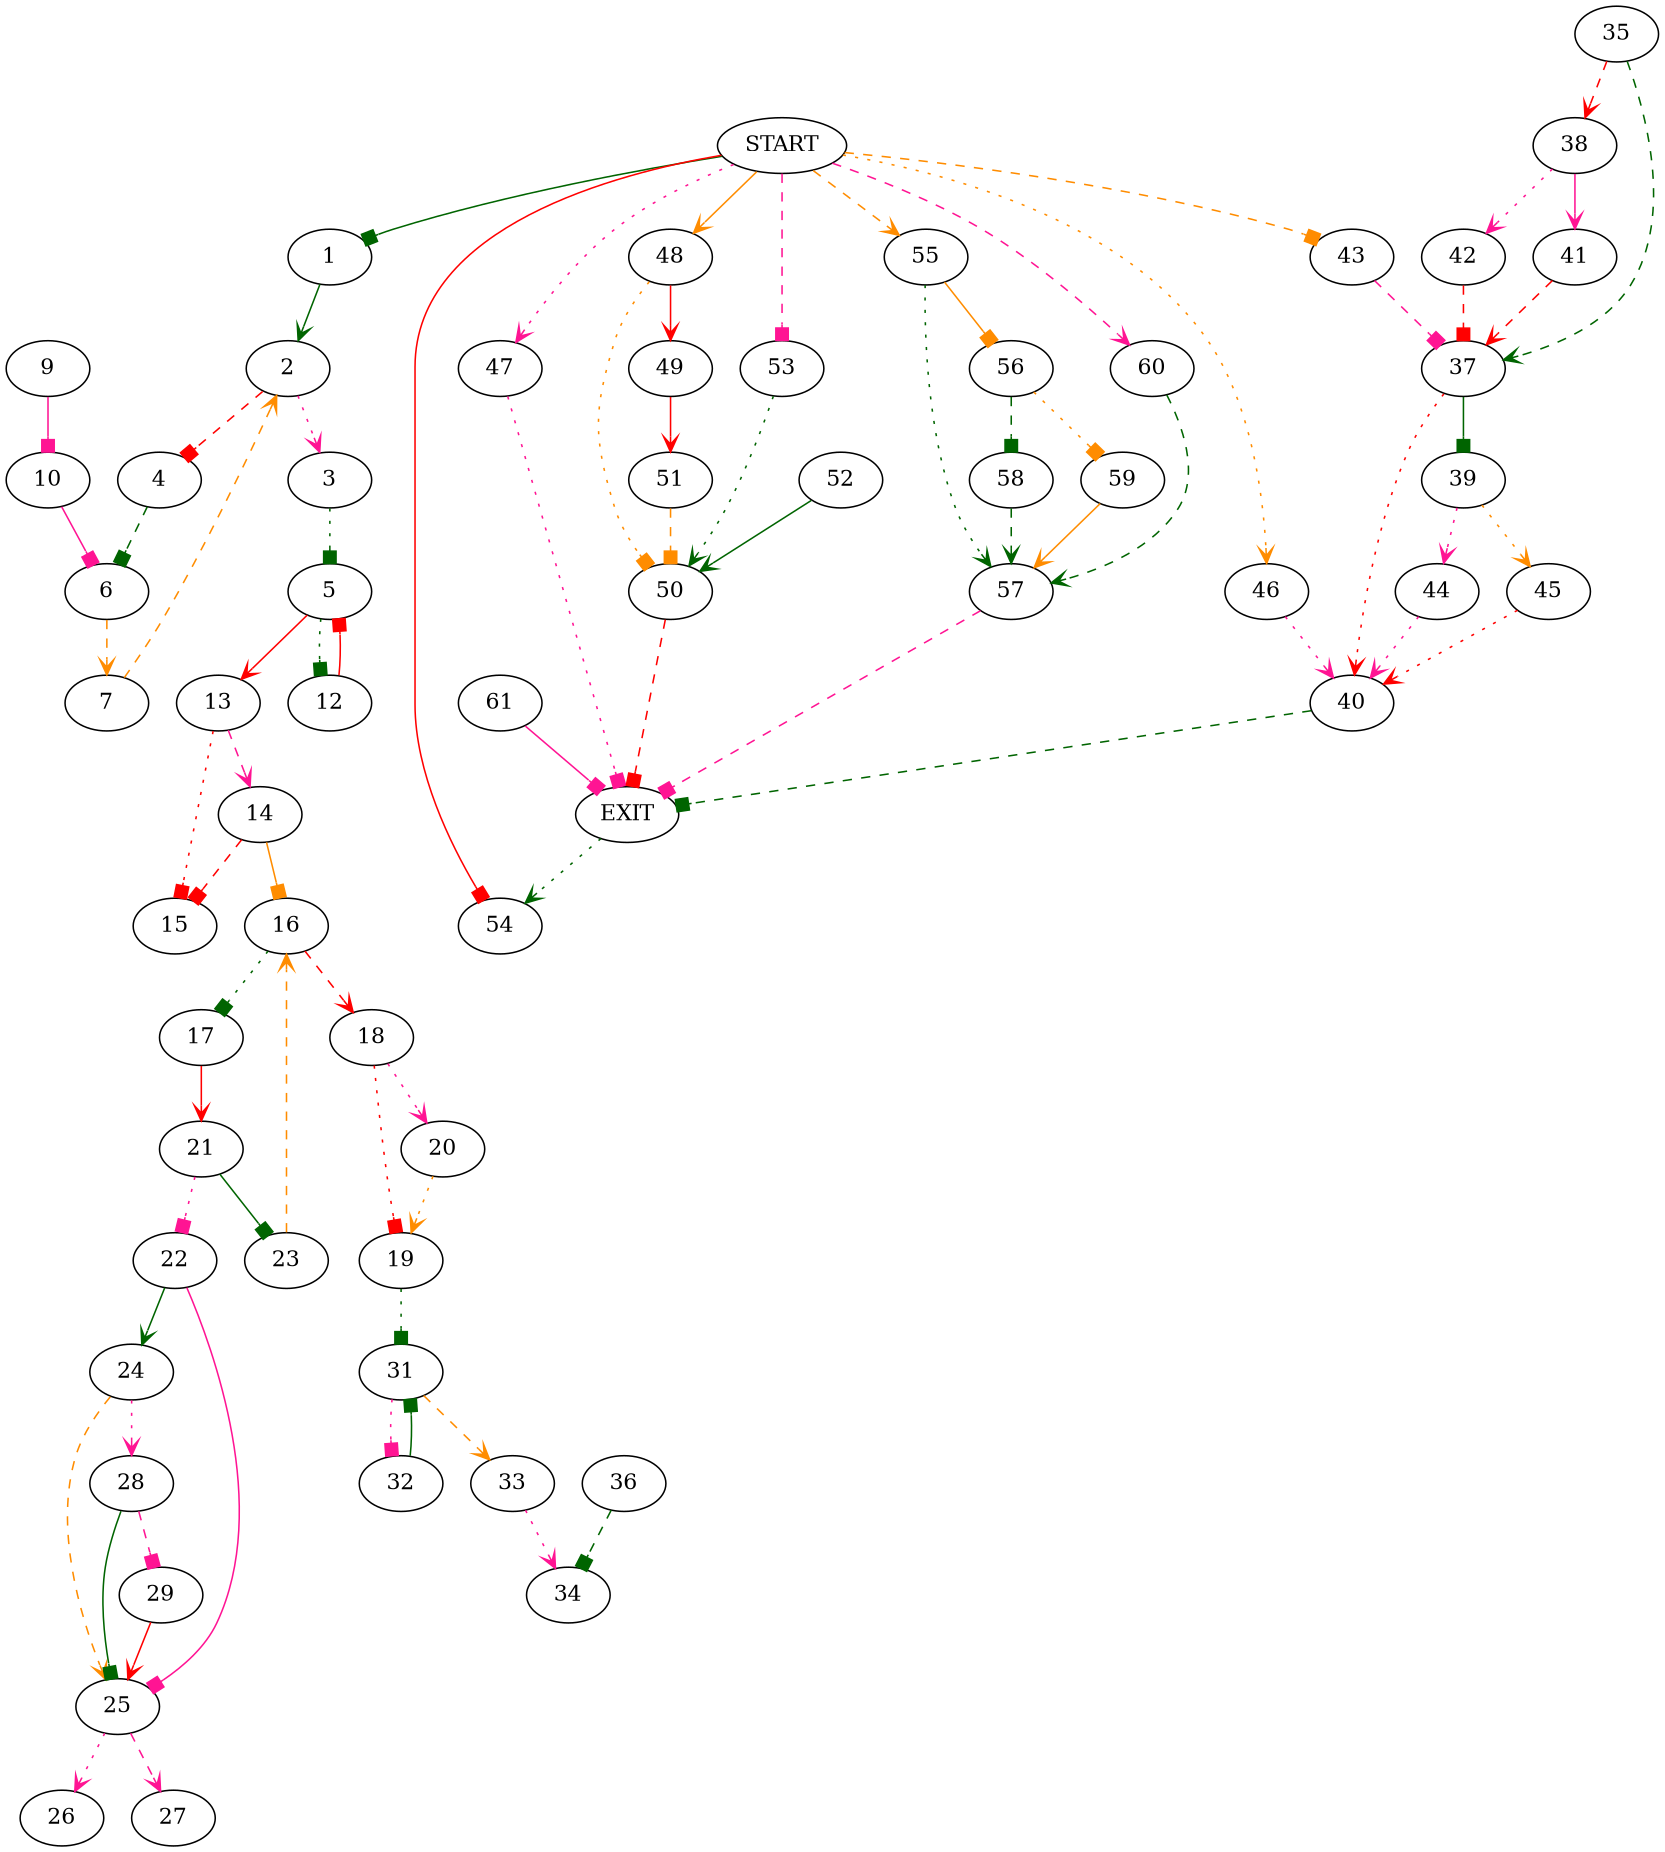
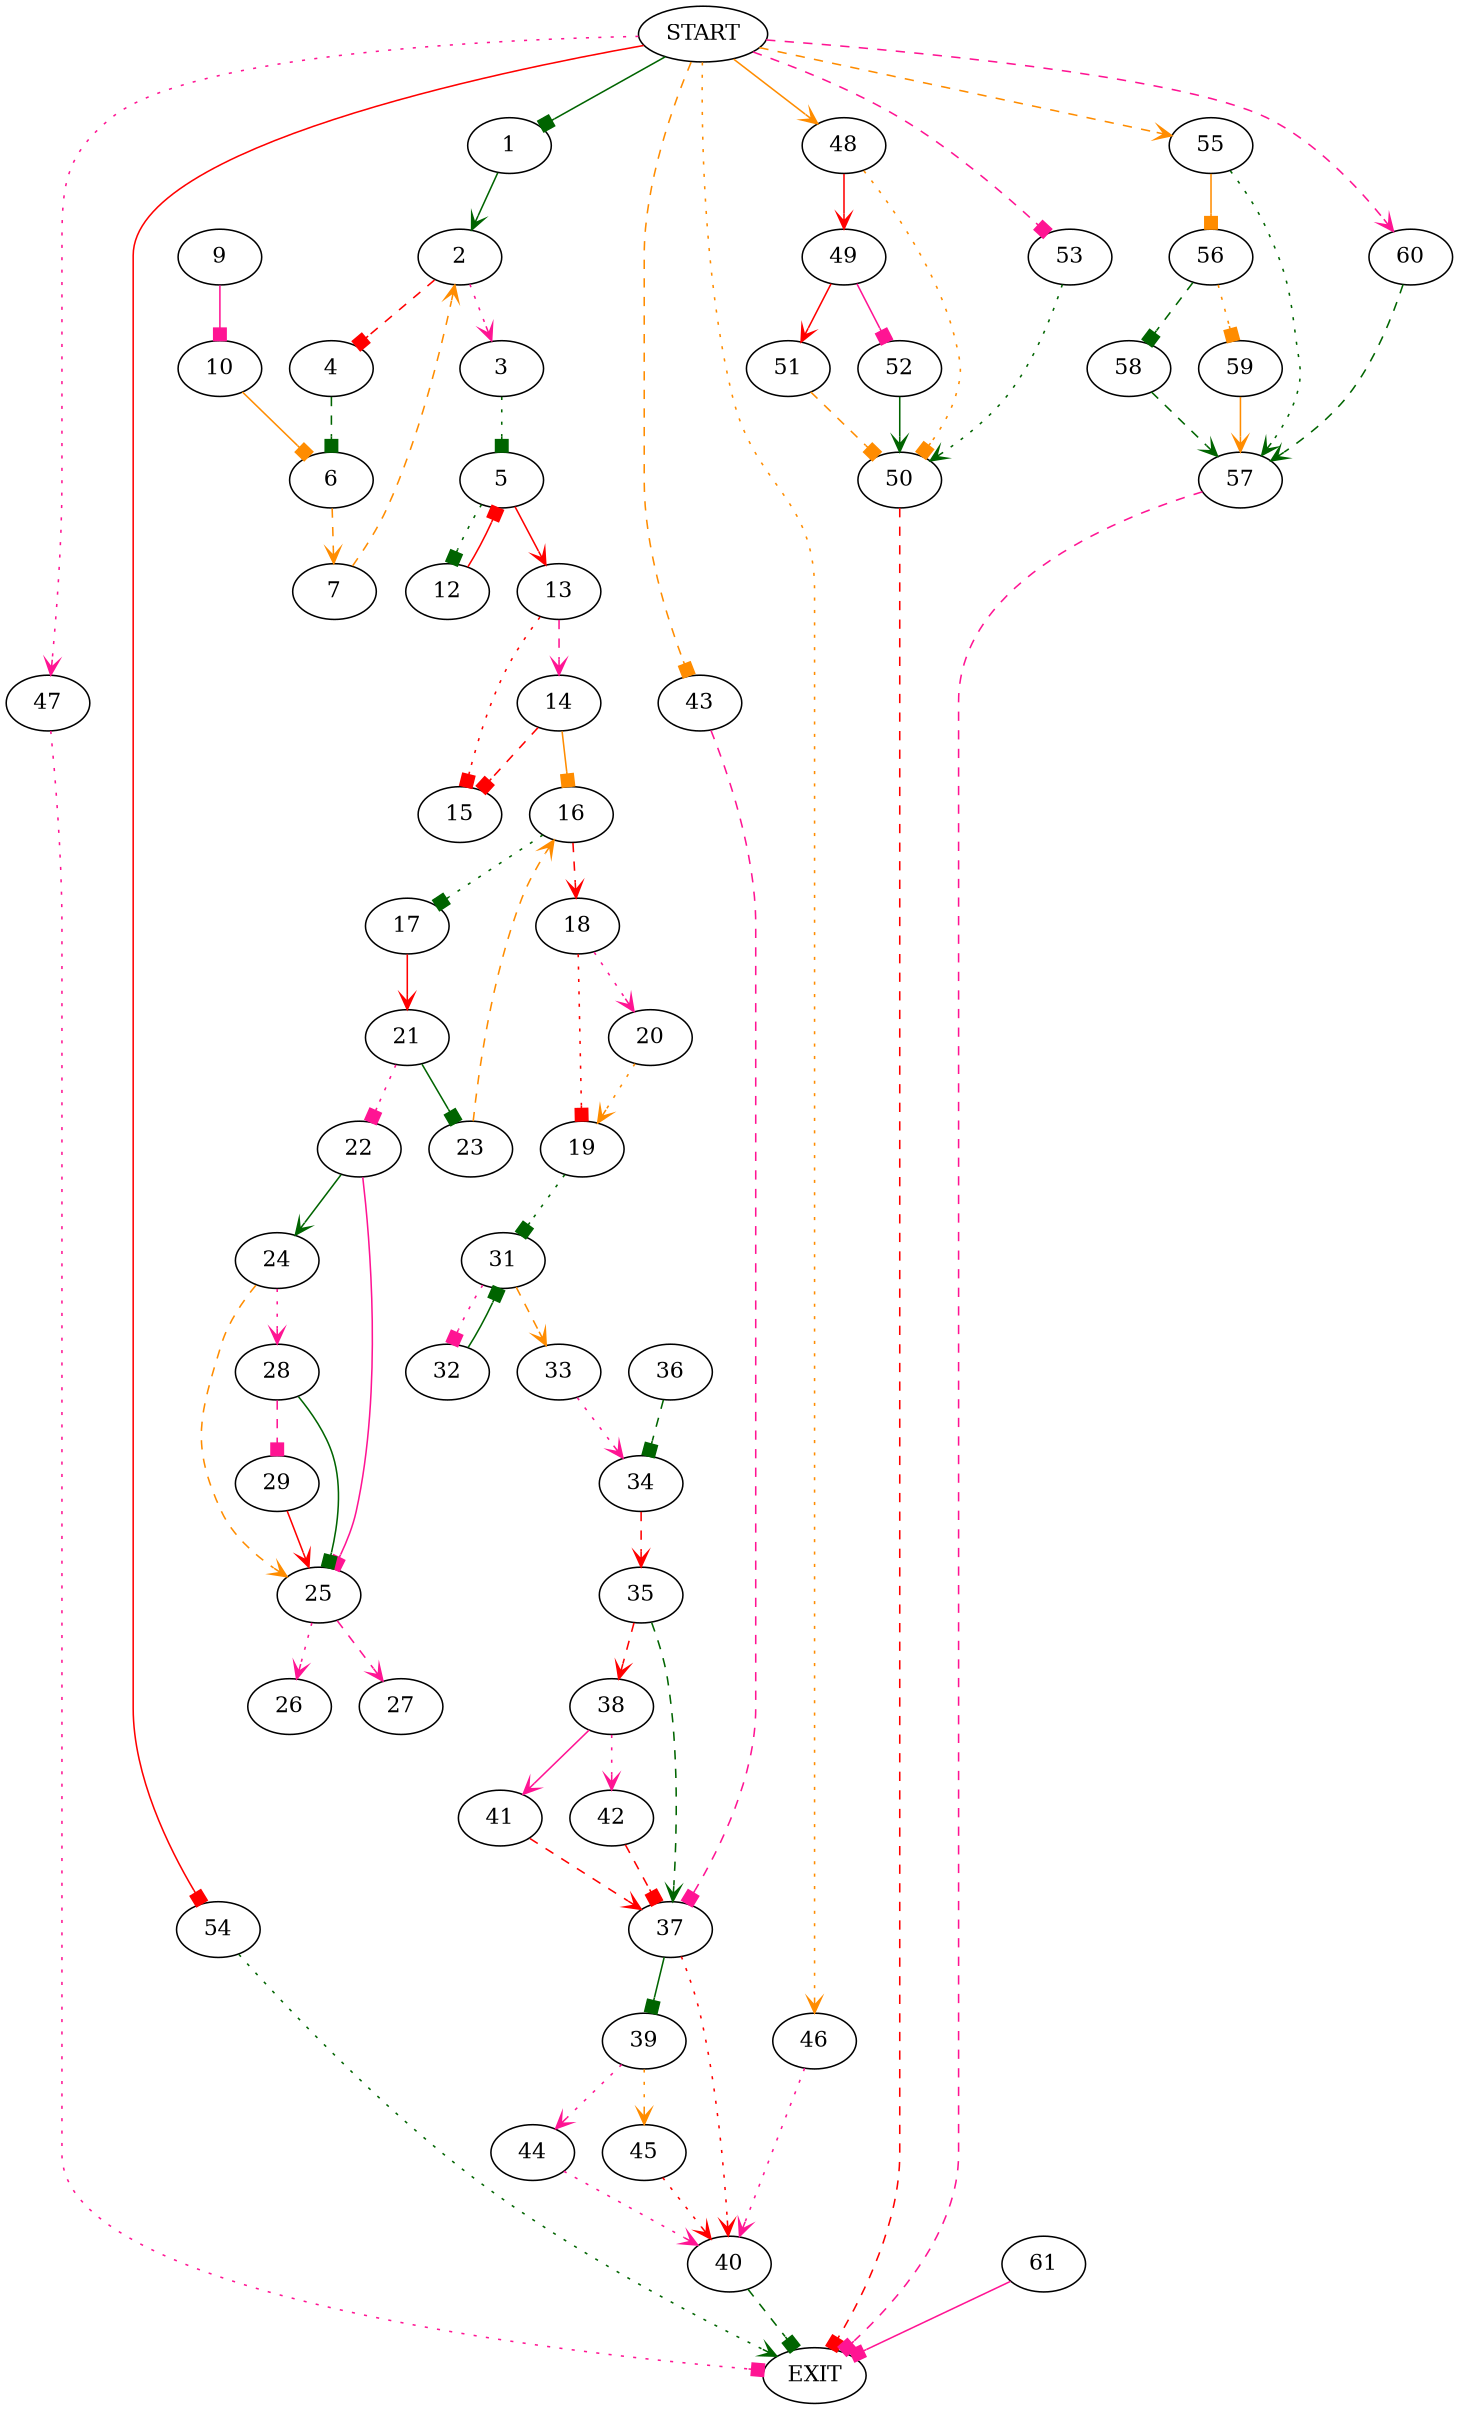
edge "49" -> "52": added
edge "10" -> "6": color deeppink -> darkorange
edge "EXIT" -> "54": reversed
edge "34" -> "35": added
